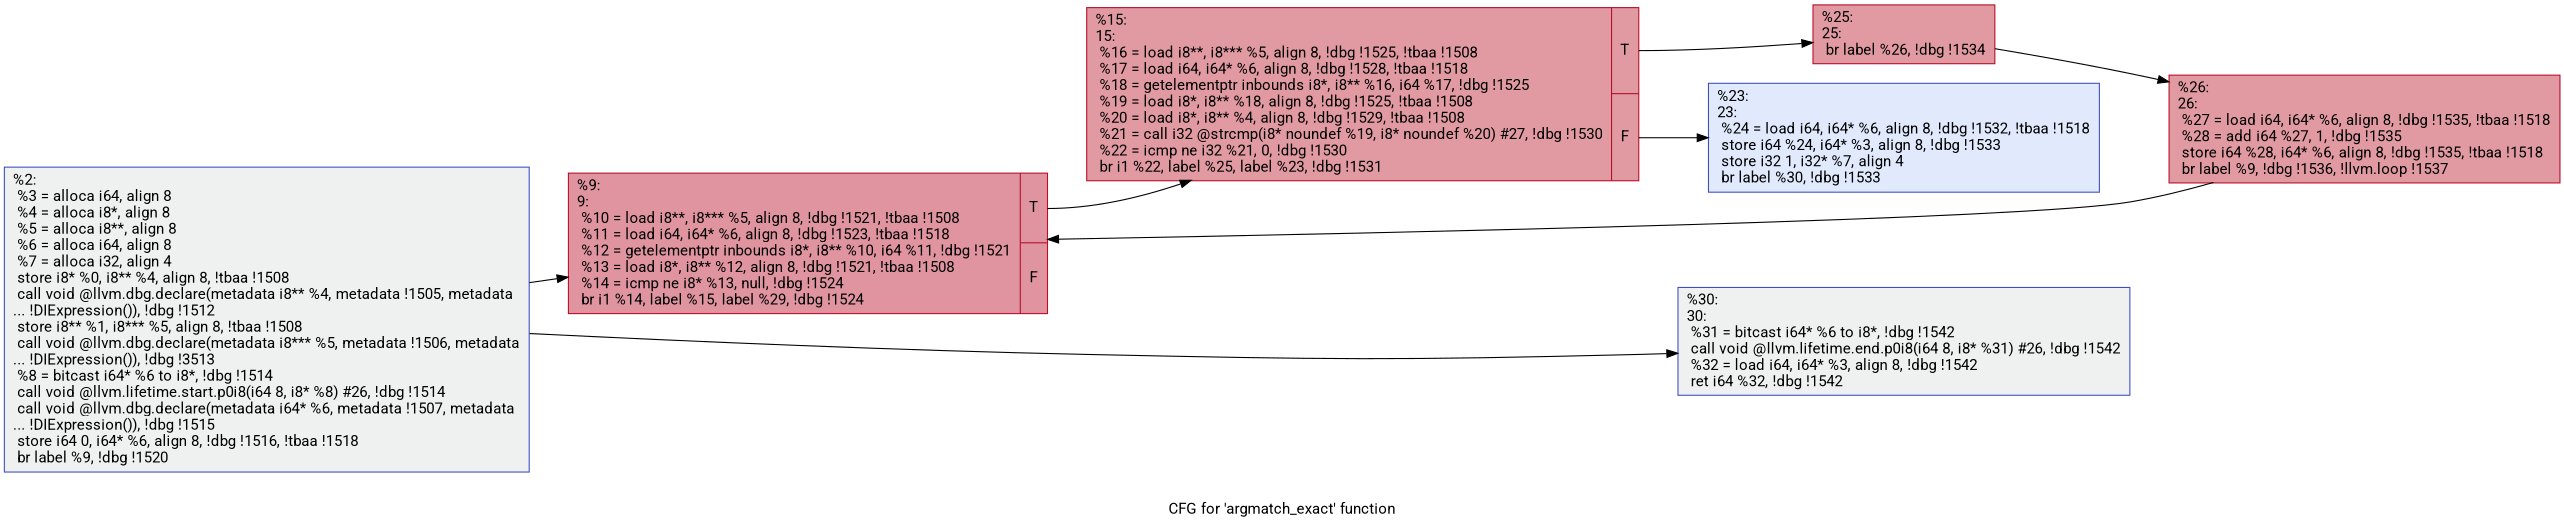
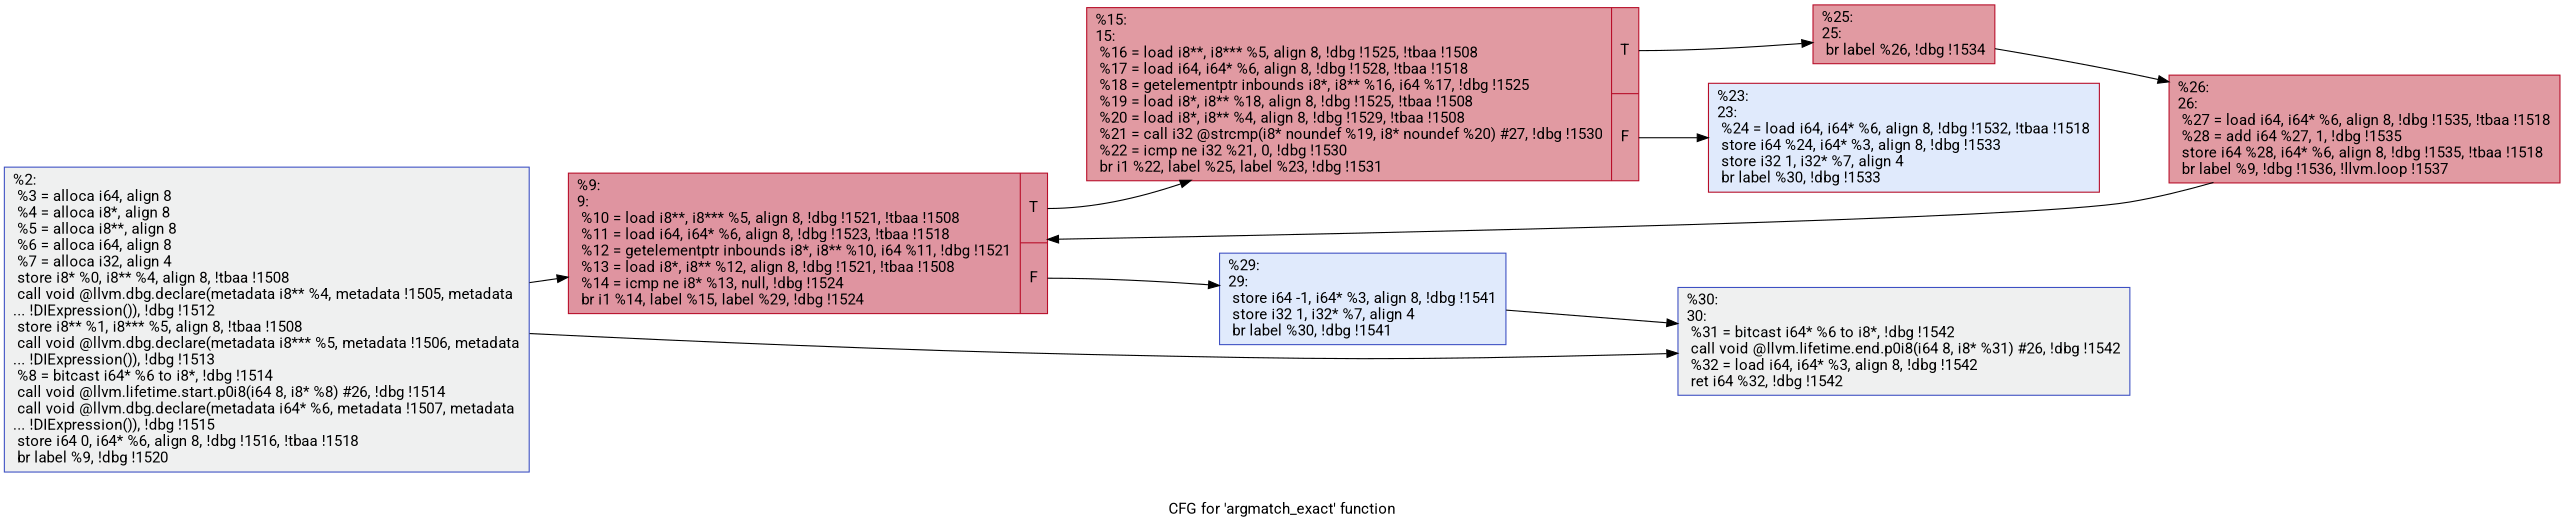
node "%23:": color #3d50c3ff -> #b70d28ff
node "%29:": added
node "%2:": text "... !DIExpression()), !dbg !3513" -> "... !DIExpression()), !dbg !1513"
